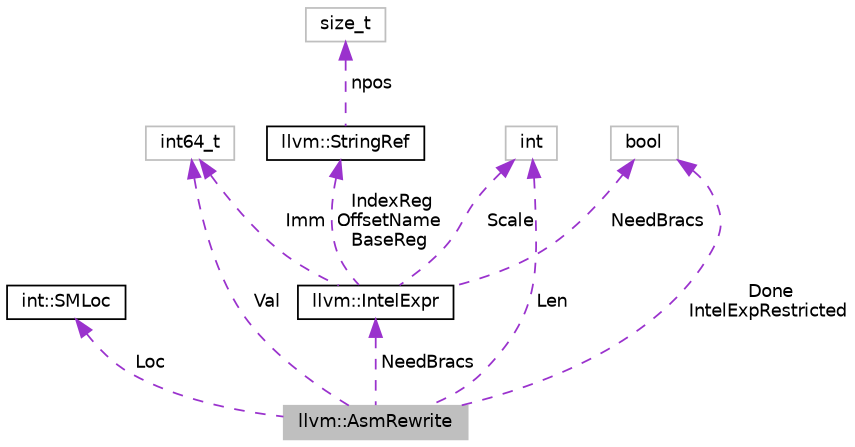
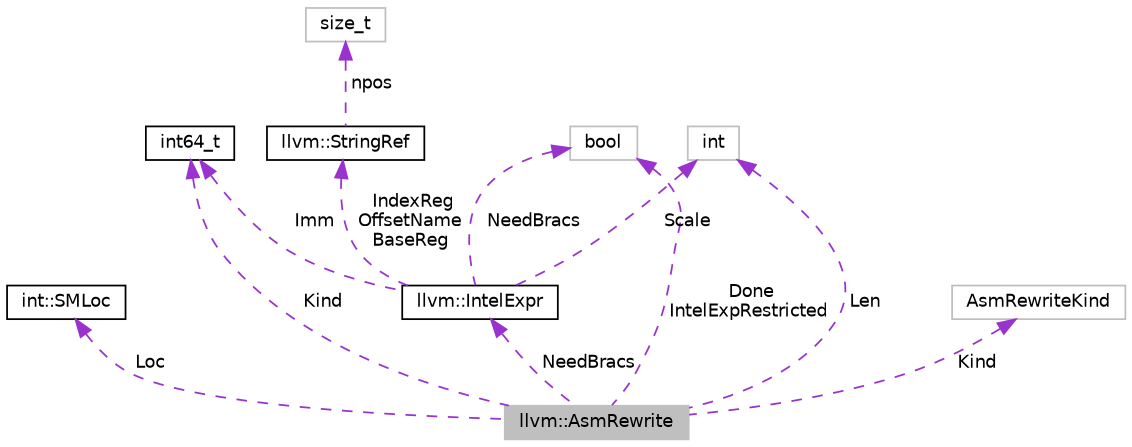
node "int64_t": color grey75 -> black
edge "llvm::AsmRewrite" -> "int64_t": label " Val" -> " Kind"
node "AsmRewriteKind": added
